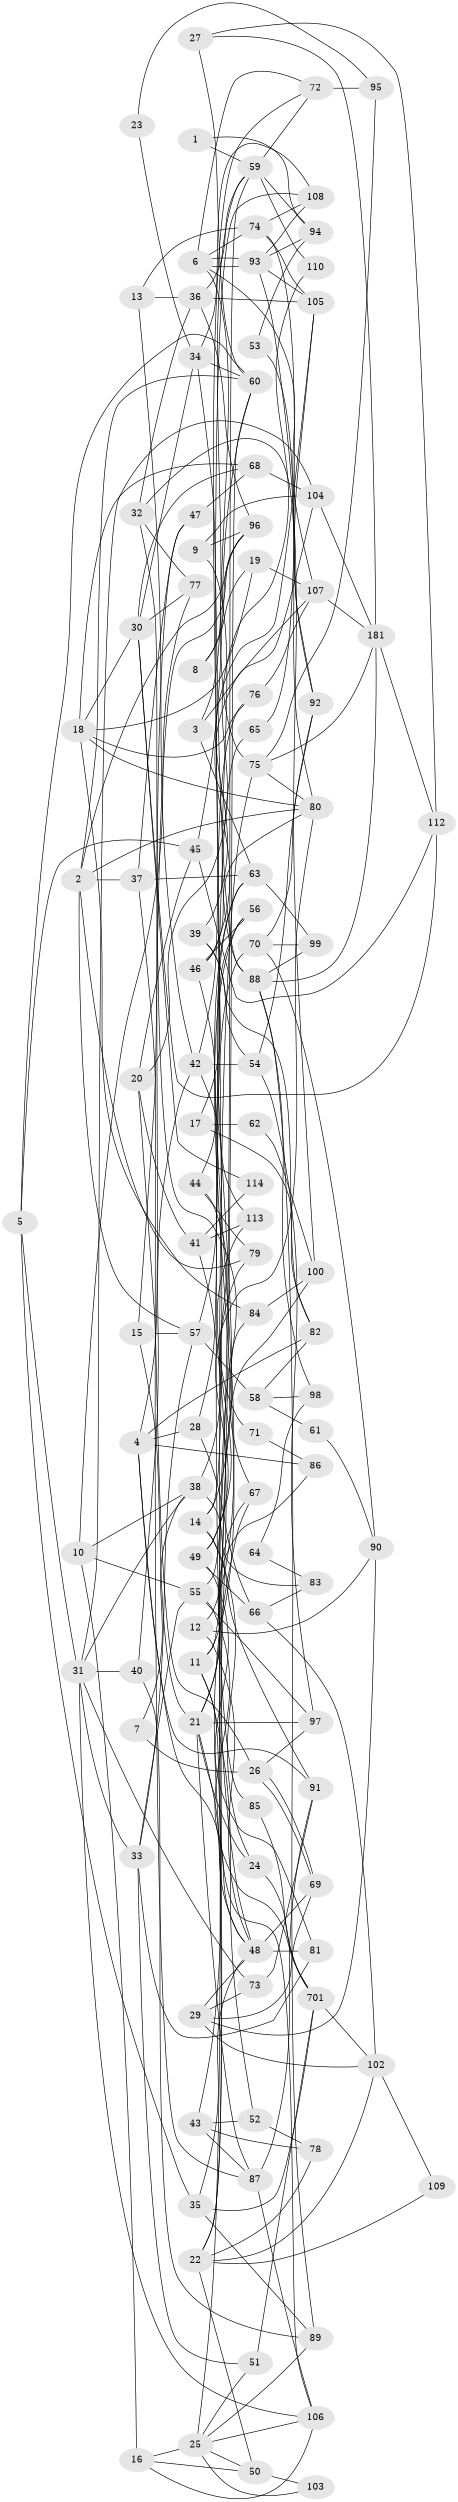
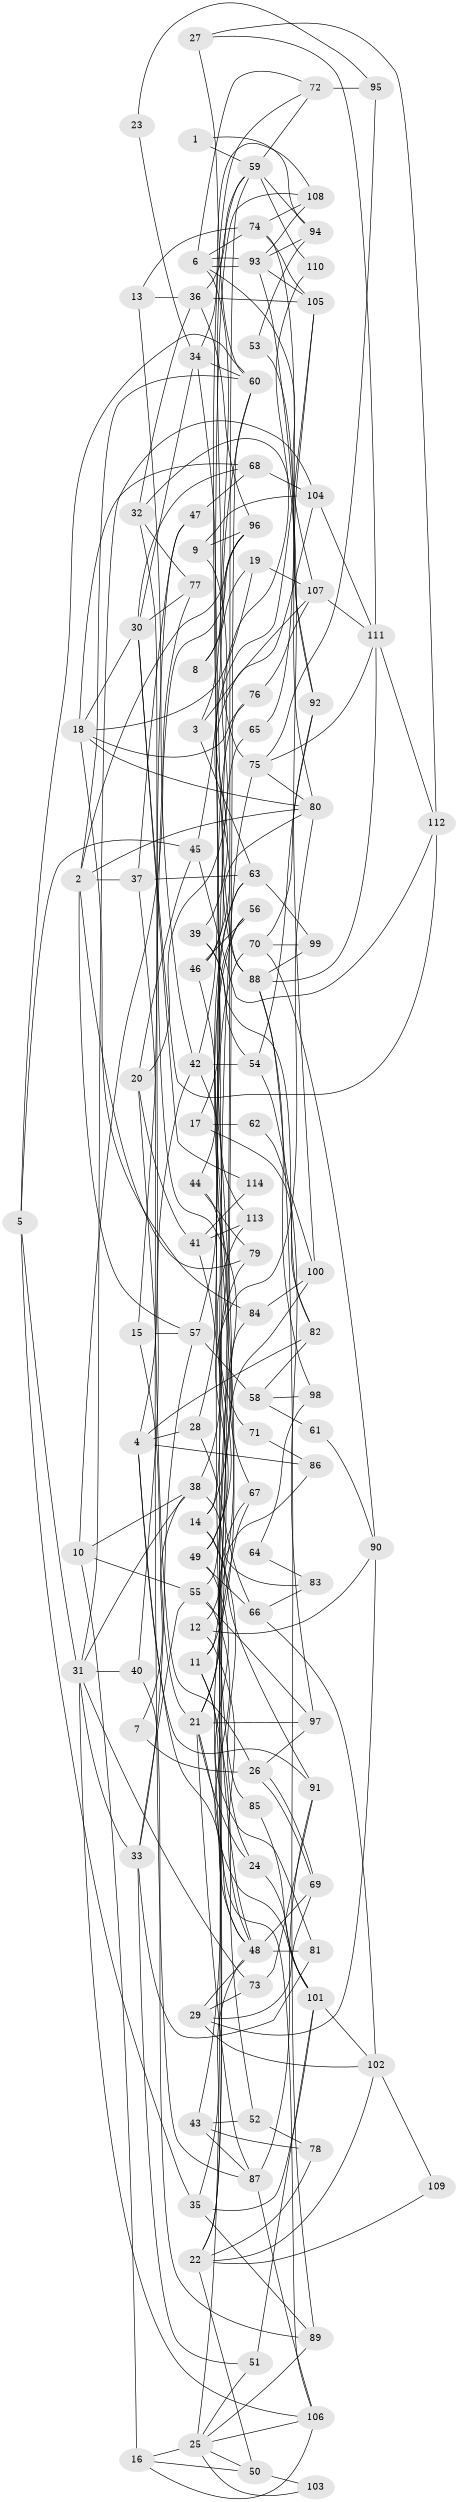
node "181": label "181" -> "111"
node "701": label "701" -> "101"
